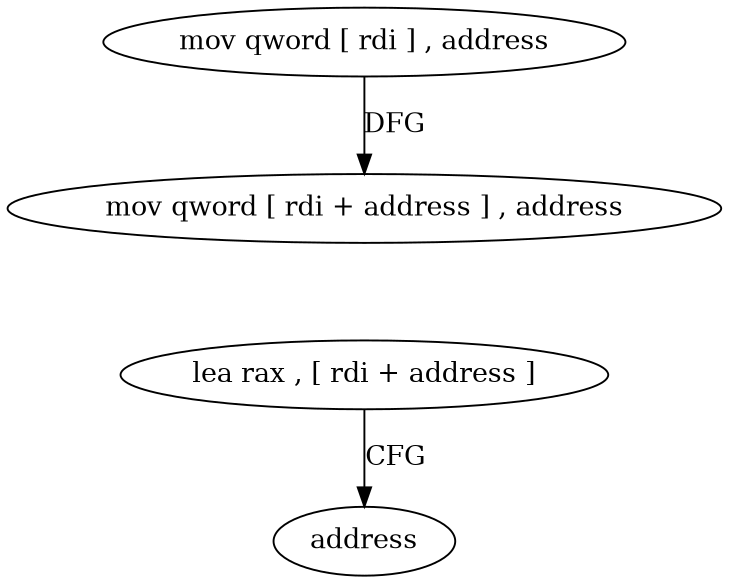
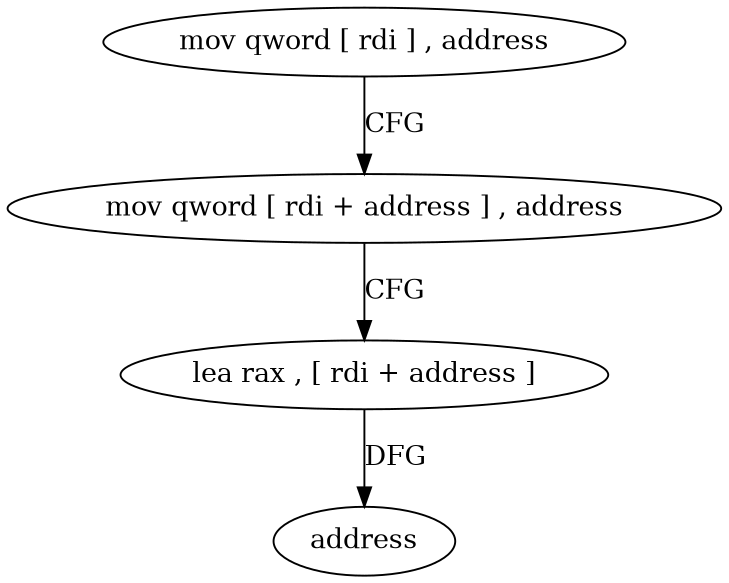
edge "mov qword [ rdi ] , address" -> "mov qword [ rdi + address ] , address": label "DFG" -> "CFG"
edge "mov qword [ rdi + address ] , address" -> "lea rax , [ rdi + address ]": added, label "CFG"
edge "lea rax , [ rdi + address ]" -> "address": label "CFG" -> "DFG"
